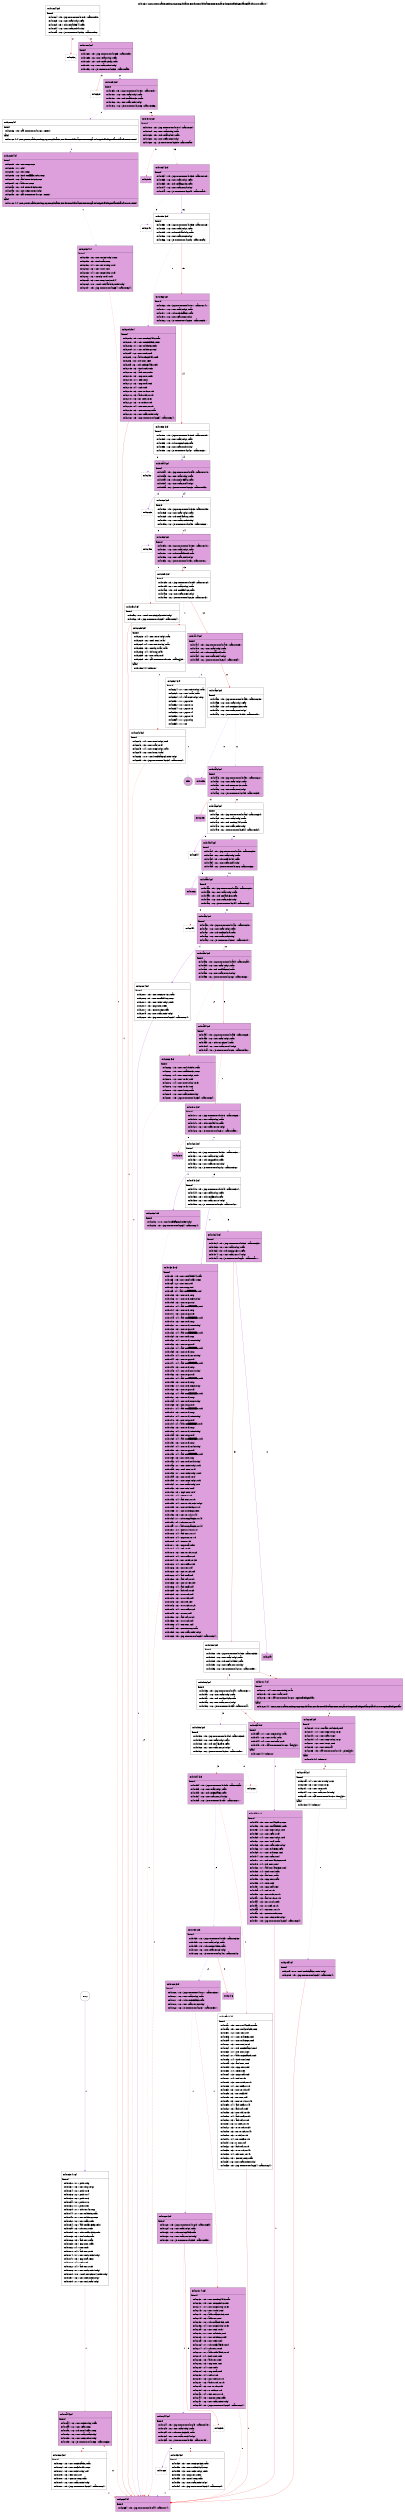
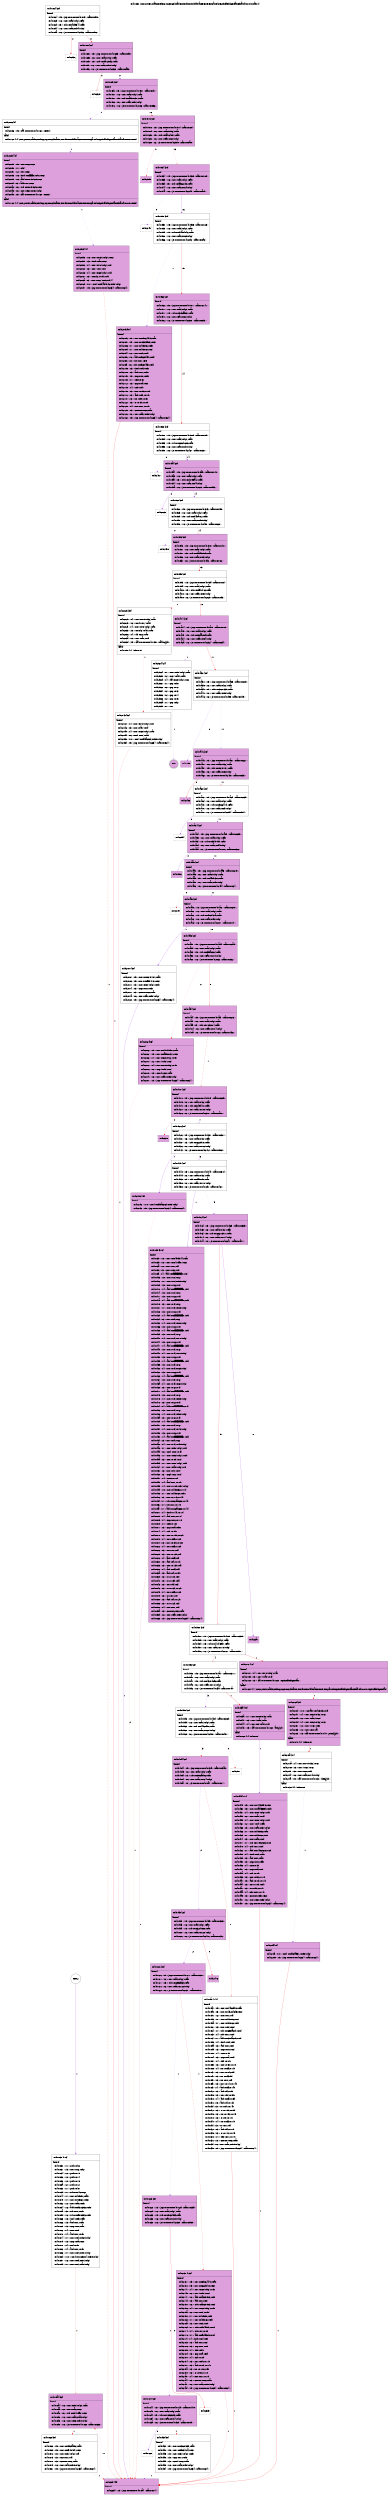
node "0x401fbc [15]": removed
